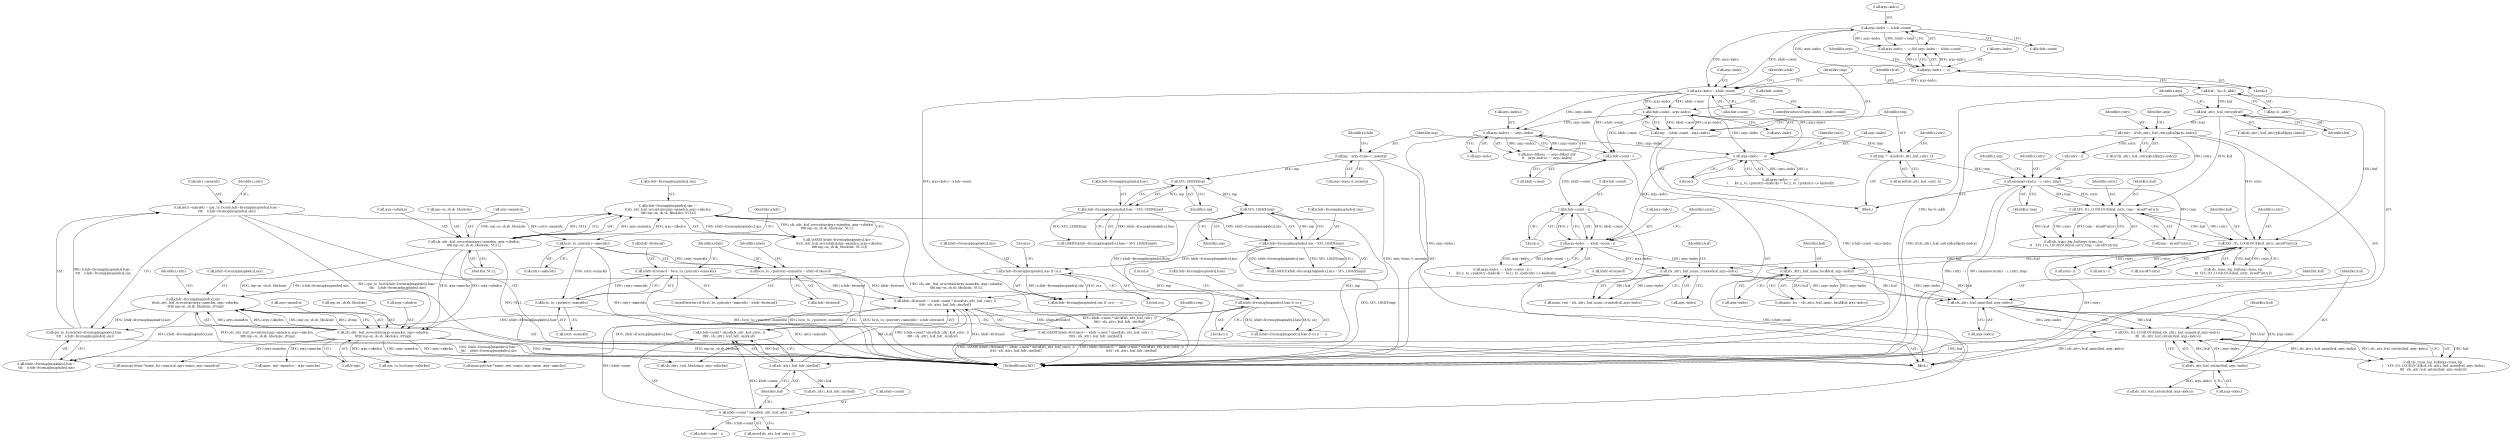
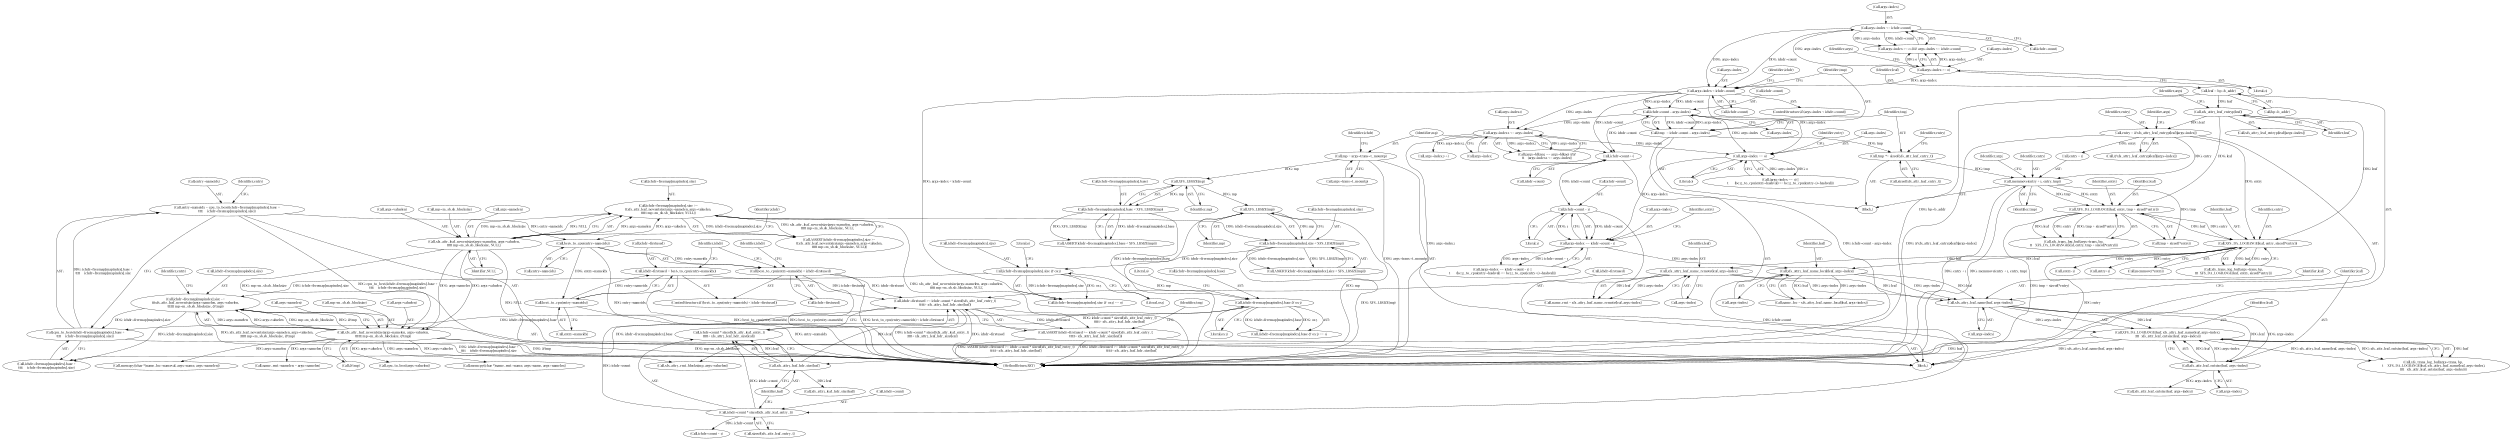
node "(Call,leaf_attr3_leaf_entryp(leaf))": label "(Call,leaf_attr3_leaf_entryp(leaf))" -> "(Call,xfs_attr3_leaf_entryp(leaf))"
node "(Call,args->index2++)": added
edge "(Call,args->index == ichdr->count - 1)" -> "(Call,xfs_attr3_leaf_name_remote(leaf, args->index))": removed, label "DDG: args->index"
node "(Call,sizeof(*entry))": label "(Call,sizeof(*entry))" -> "(Call,memmove(*entry))"
edge "(Call,XFS_DA_LOGRANGE(leaf, entry, tmp + sizeof(*entry)))" -> "(MethodReturn,RET)": added, label "DDG: tmp + sizeof(*entry)"
